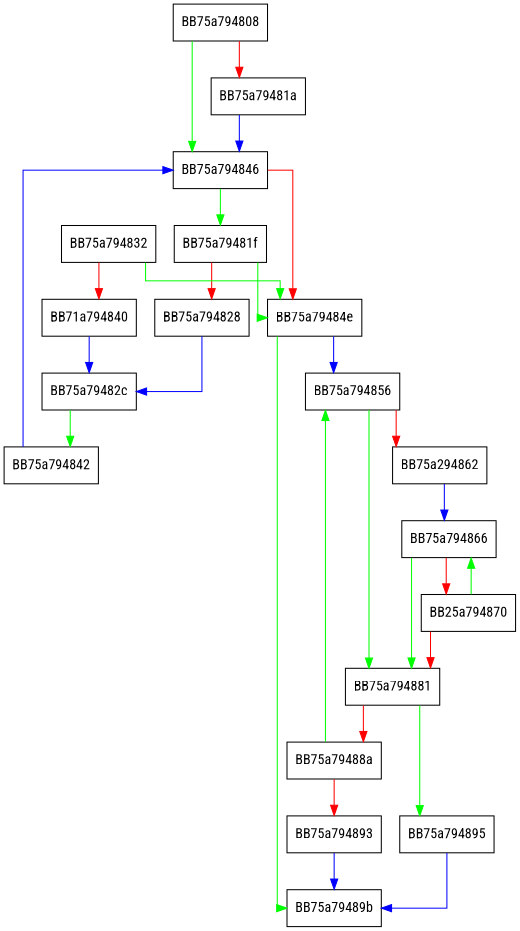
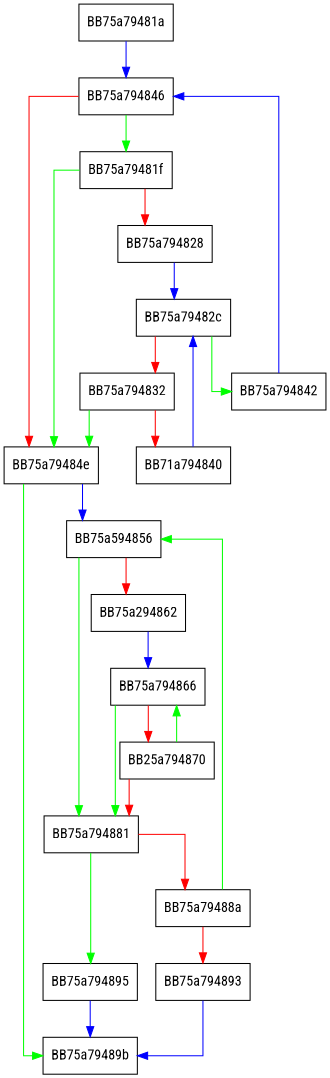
node "BB75a794808": removed
edge "BB75a79482c" -> "BB75a794832": added
node "BB75a794856": label "BB75a794856" -> "BB75a594856"
